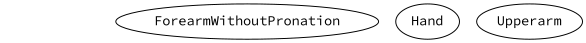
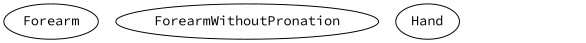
node "Forearm": added
node "Upperarm": removed
